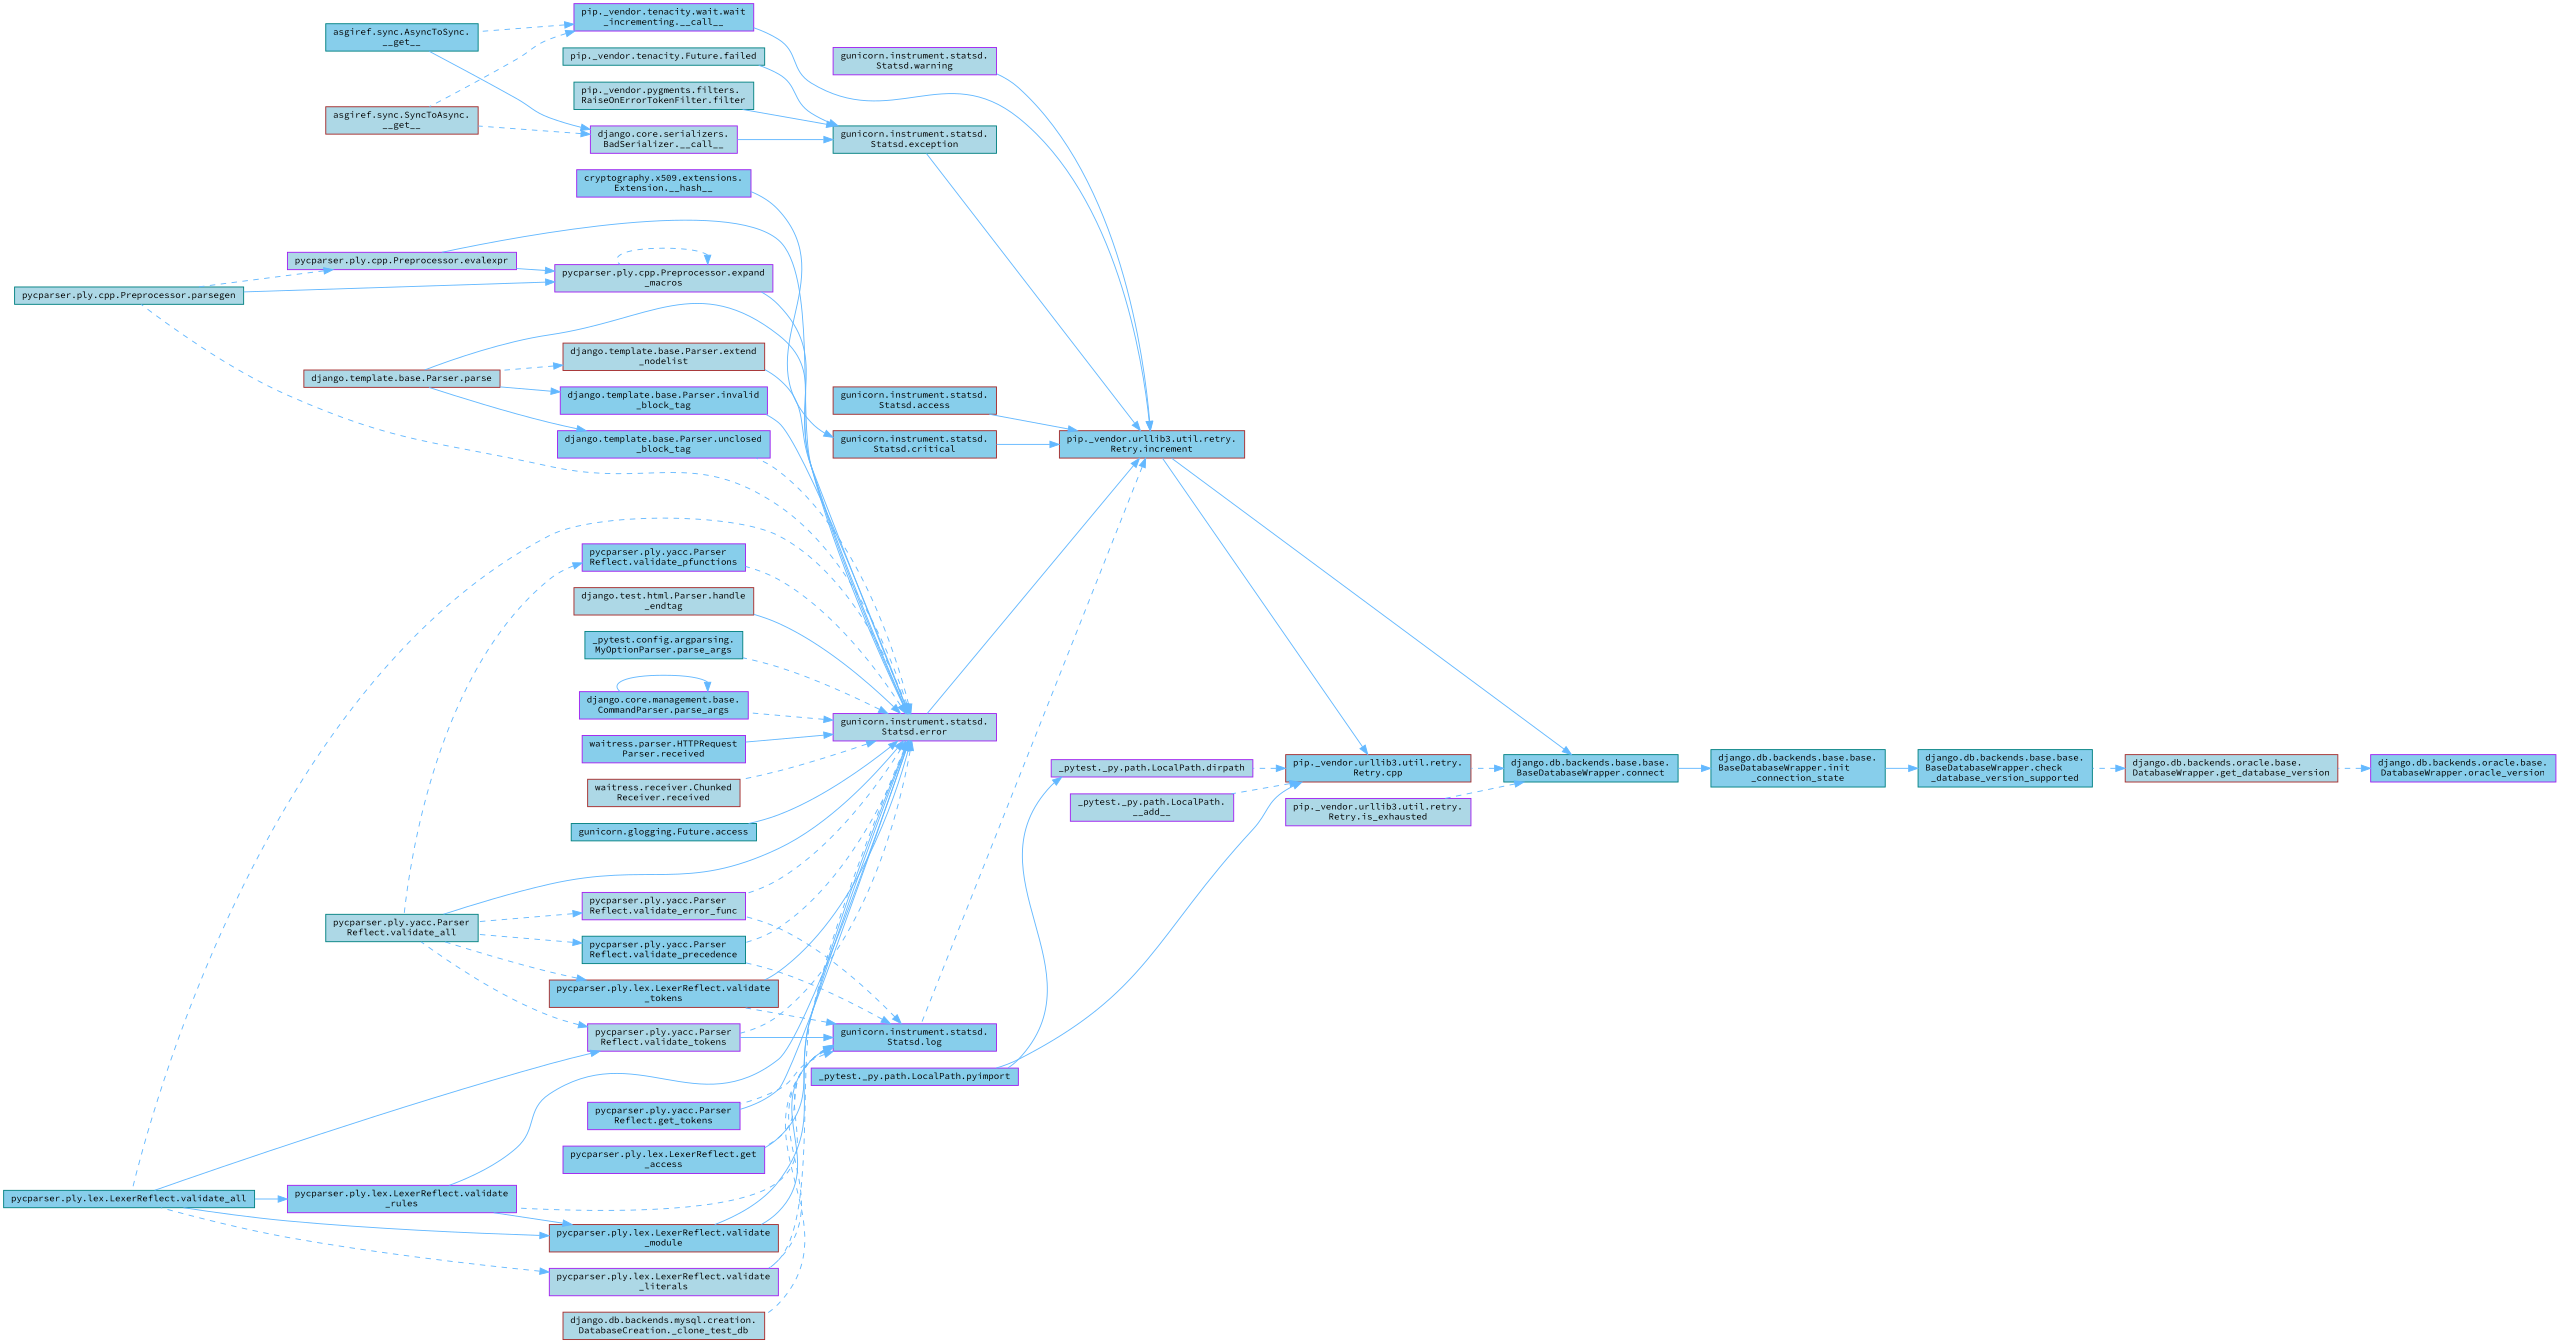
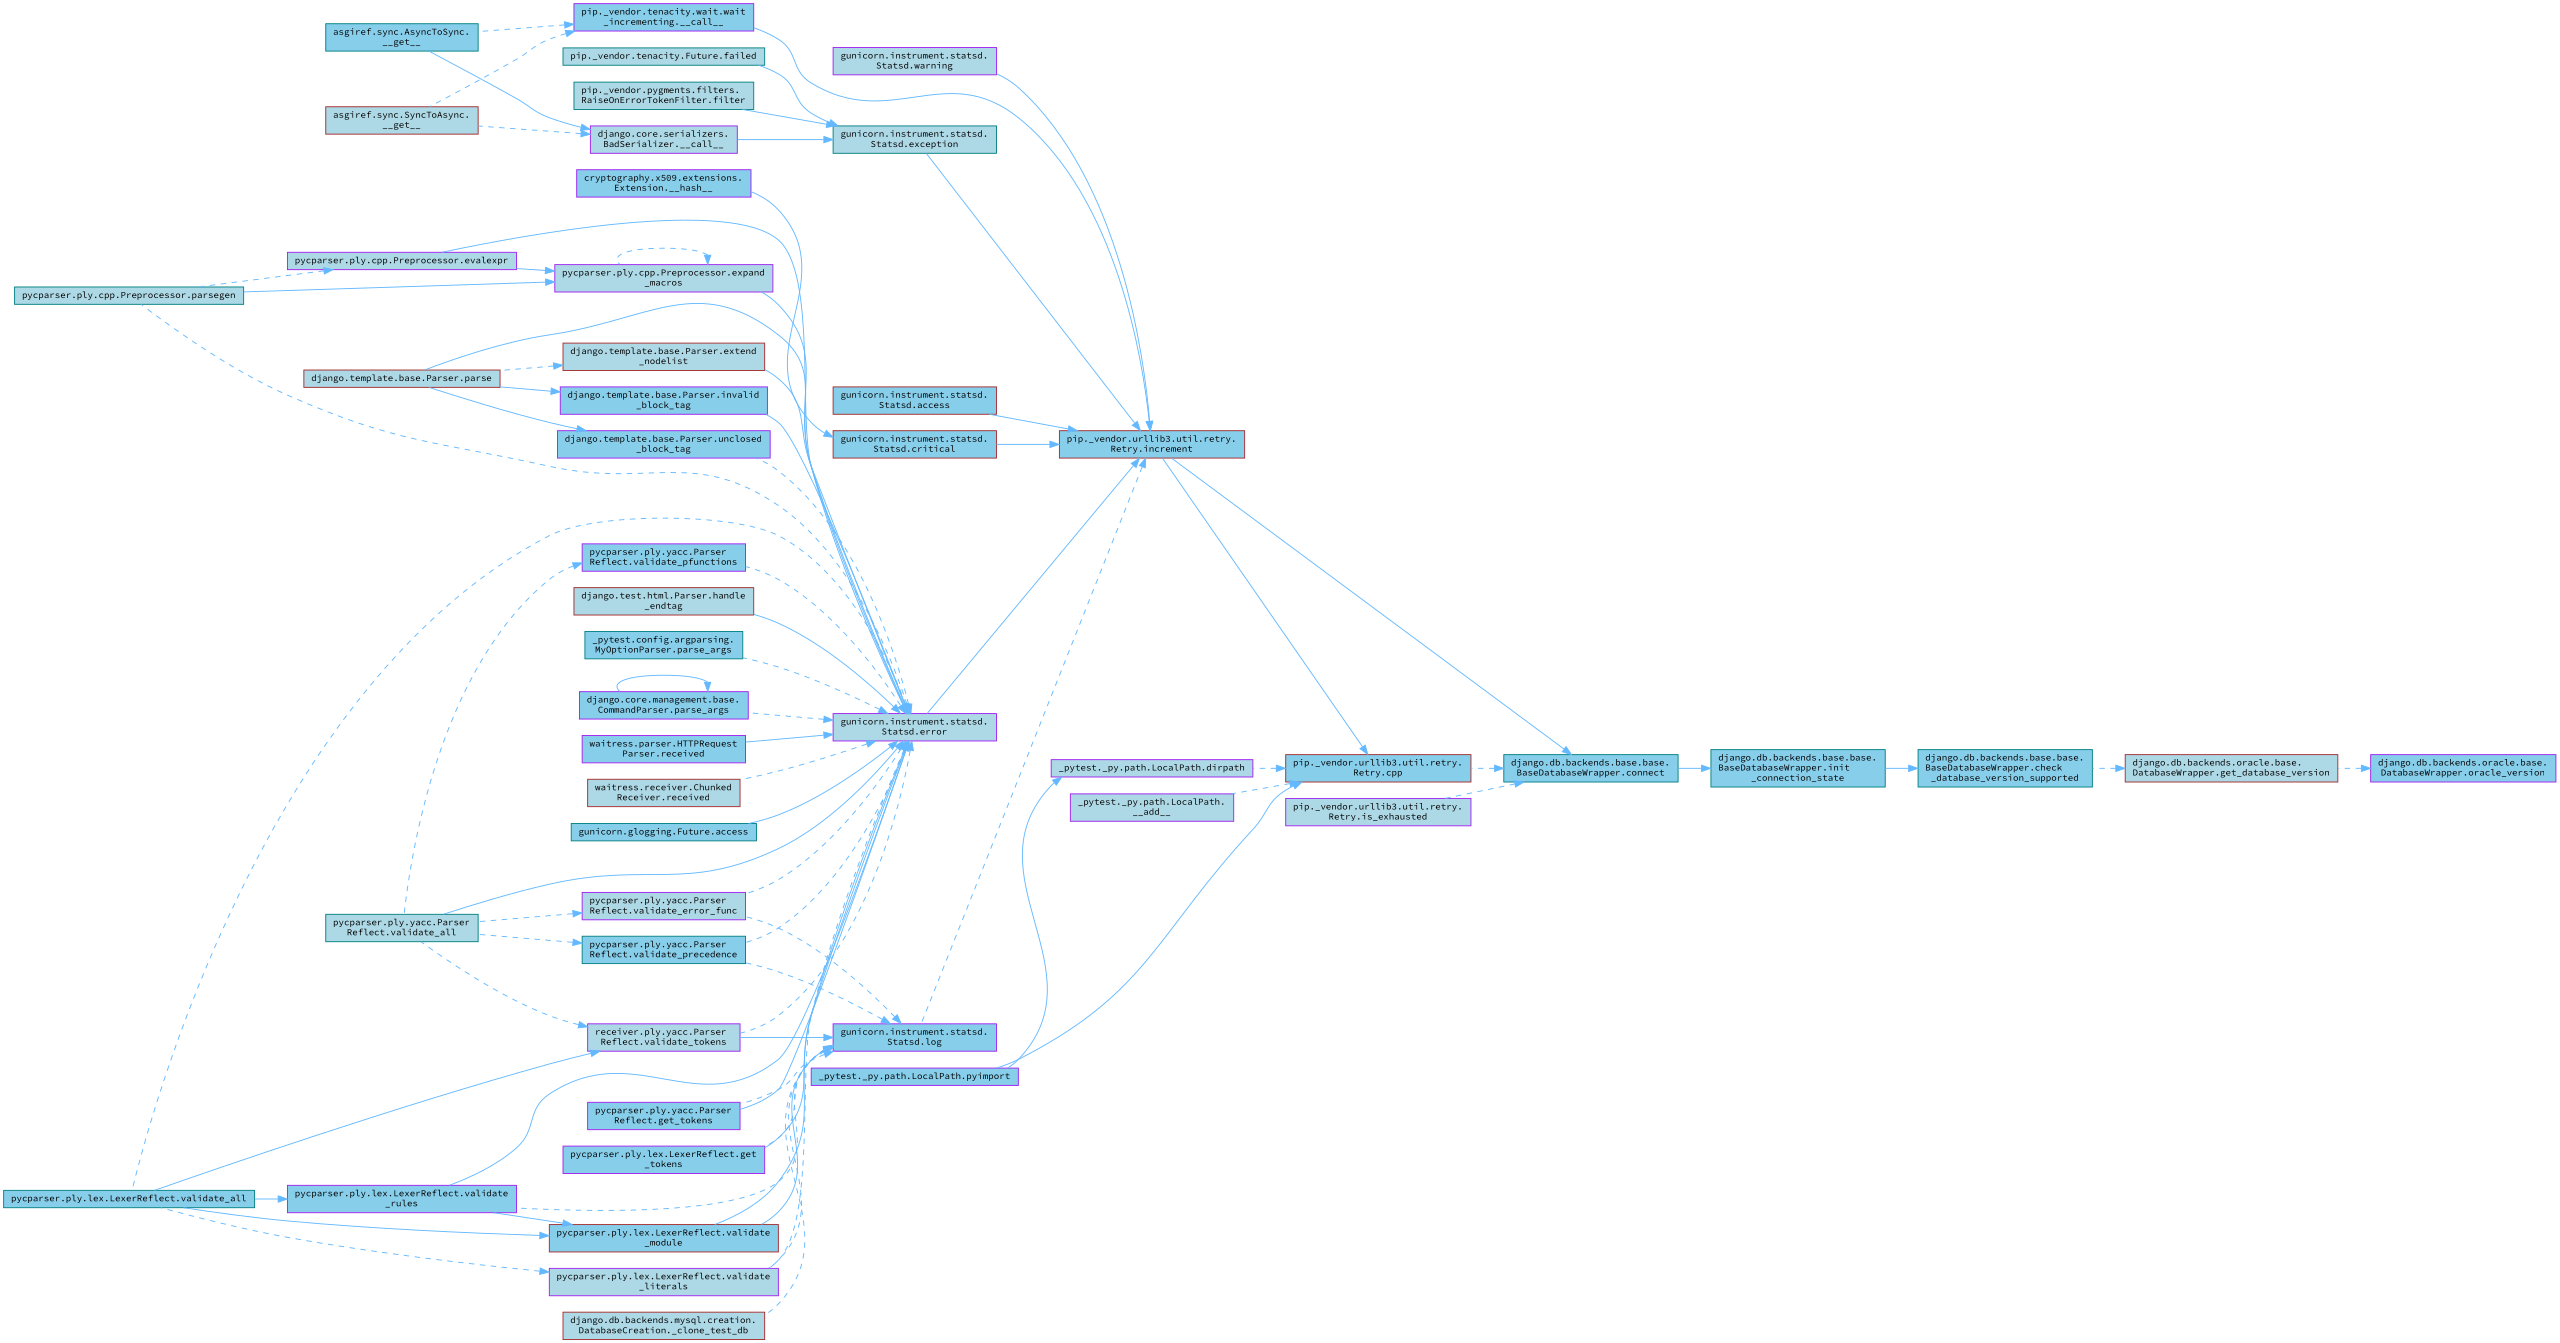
node "pycparser.ply.lex.LexerReflect.validate _tokens": removed
node "pycparser.ply.yacc.Parser Reflect.validate_tokens": label "pycparser.ply.yacc.Parser Reflect.validate_tokens" -> "receiver.ply.yacc.Parser Reflect.validate_tokens"
node "pycparser.ply.lex.LexerReflect.get _access": label "pycparser.ply.lex.LexerReflect.get _access" -> "pycparser.ply.lex.LexerReflect.get _tokens"
